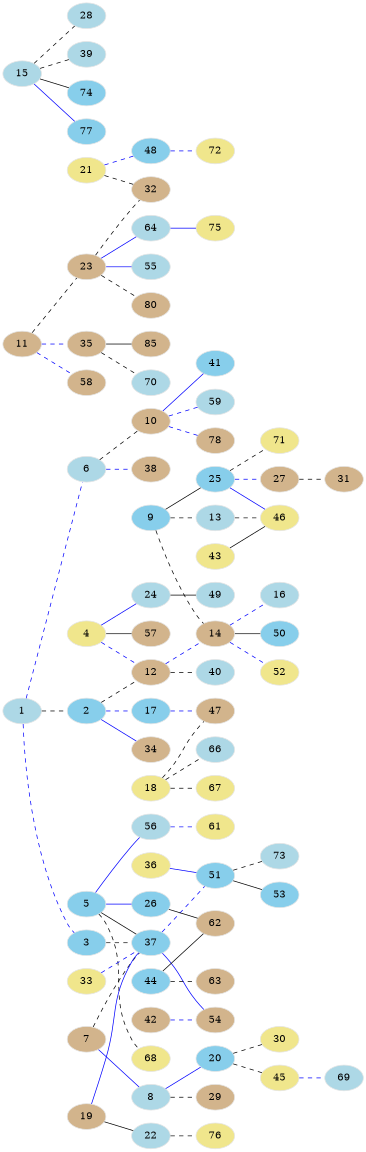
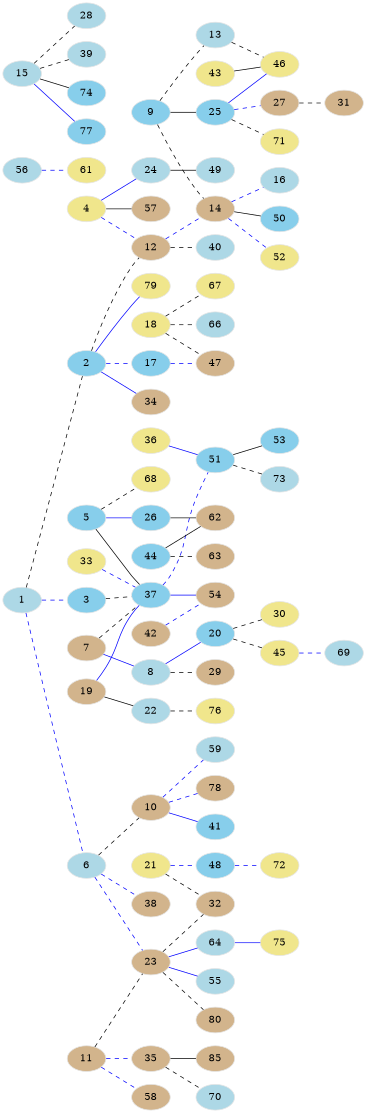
node "79": added
edge "56" -- "5": removed
edge "6" -- "23": added
